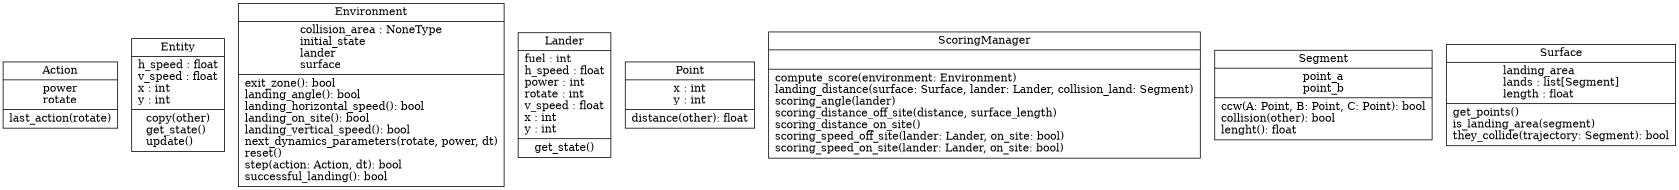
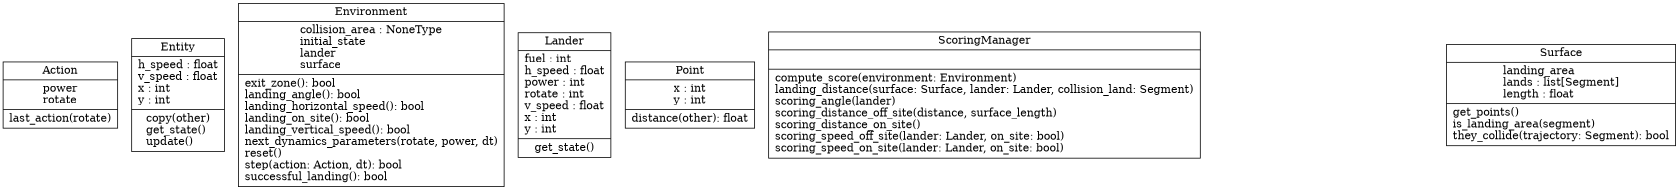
node "Segment": removed
